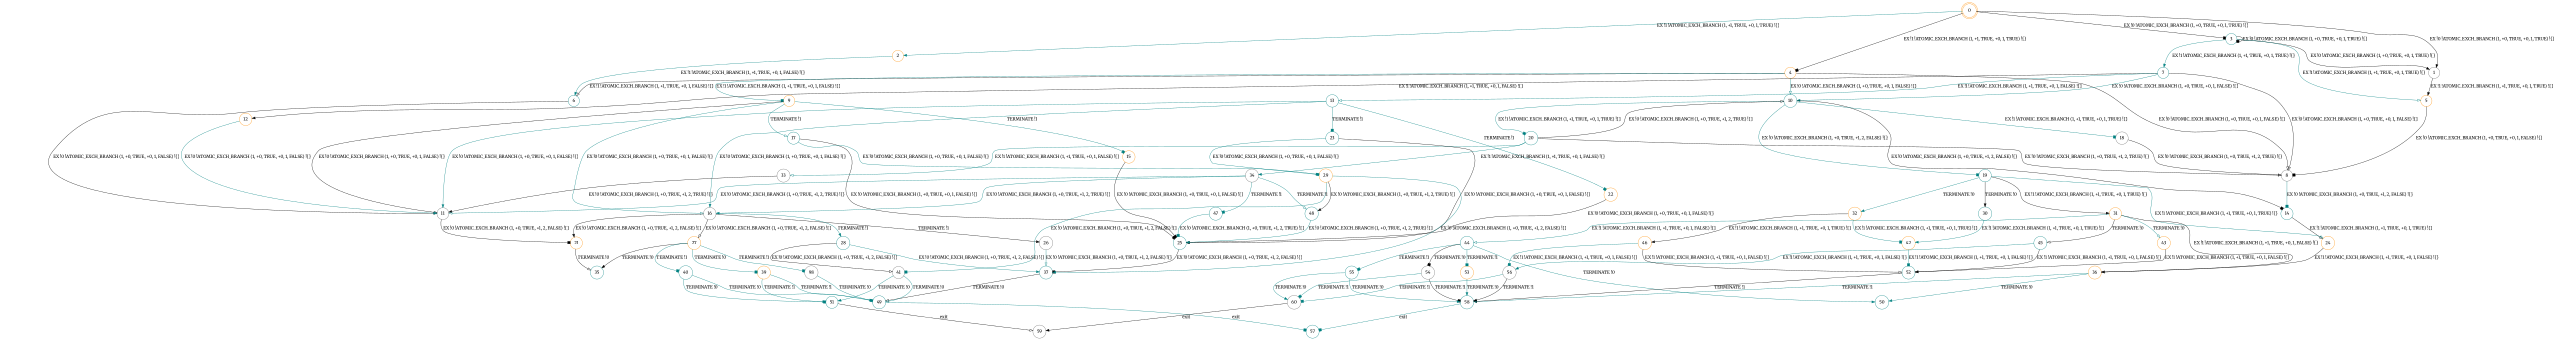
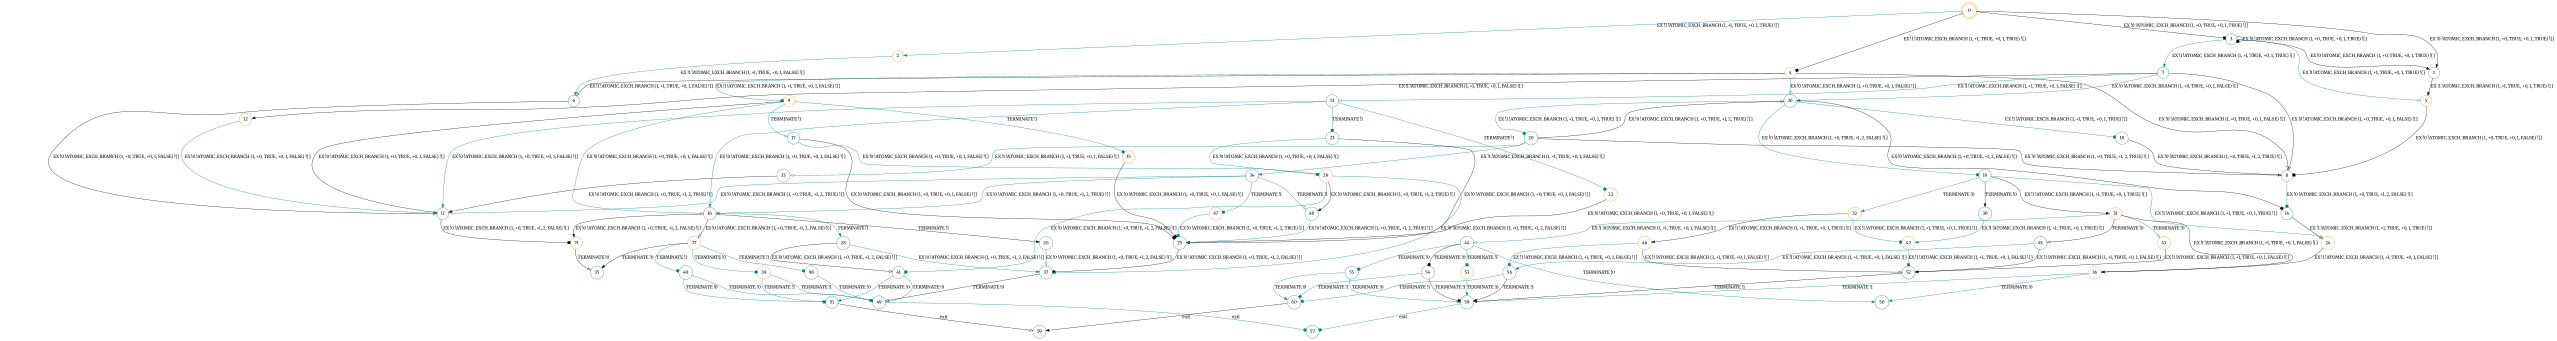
node "47": color teal -> darkorange
edge "44" -> "55": label "TERMINATE !1" -> "TERMINATE !0"
